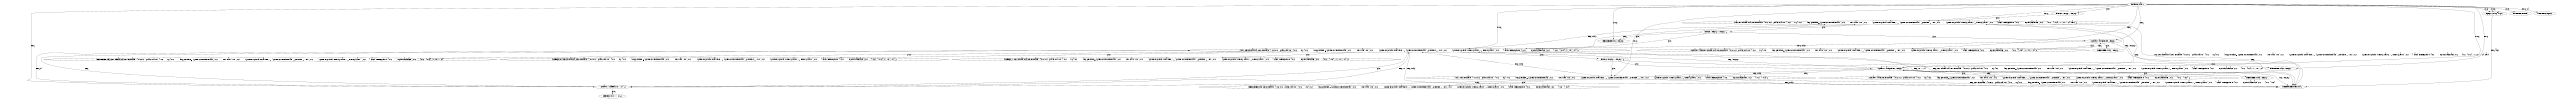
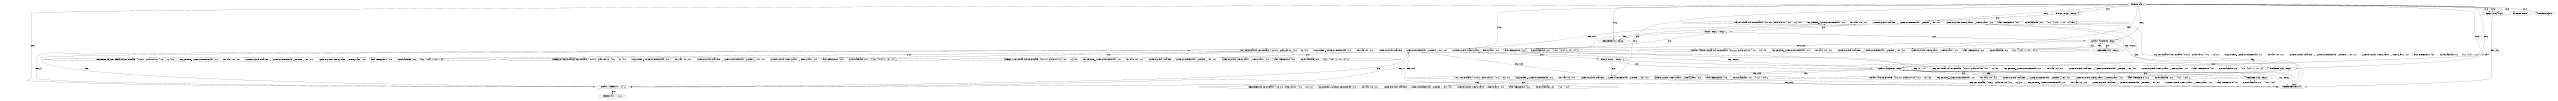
edge "(METHOD,main)" -> "(MODIFIER,STATIC)": label "DDG: 24" -> "AST: "
